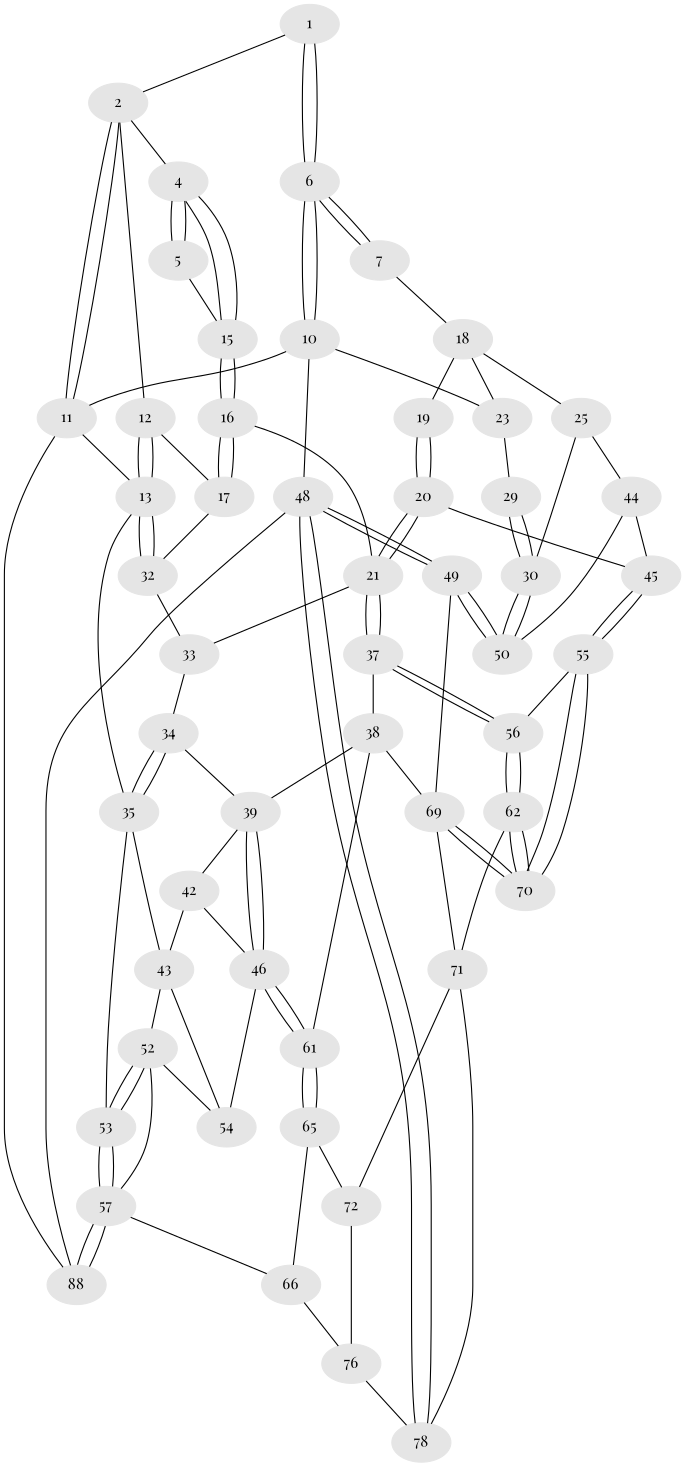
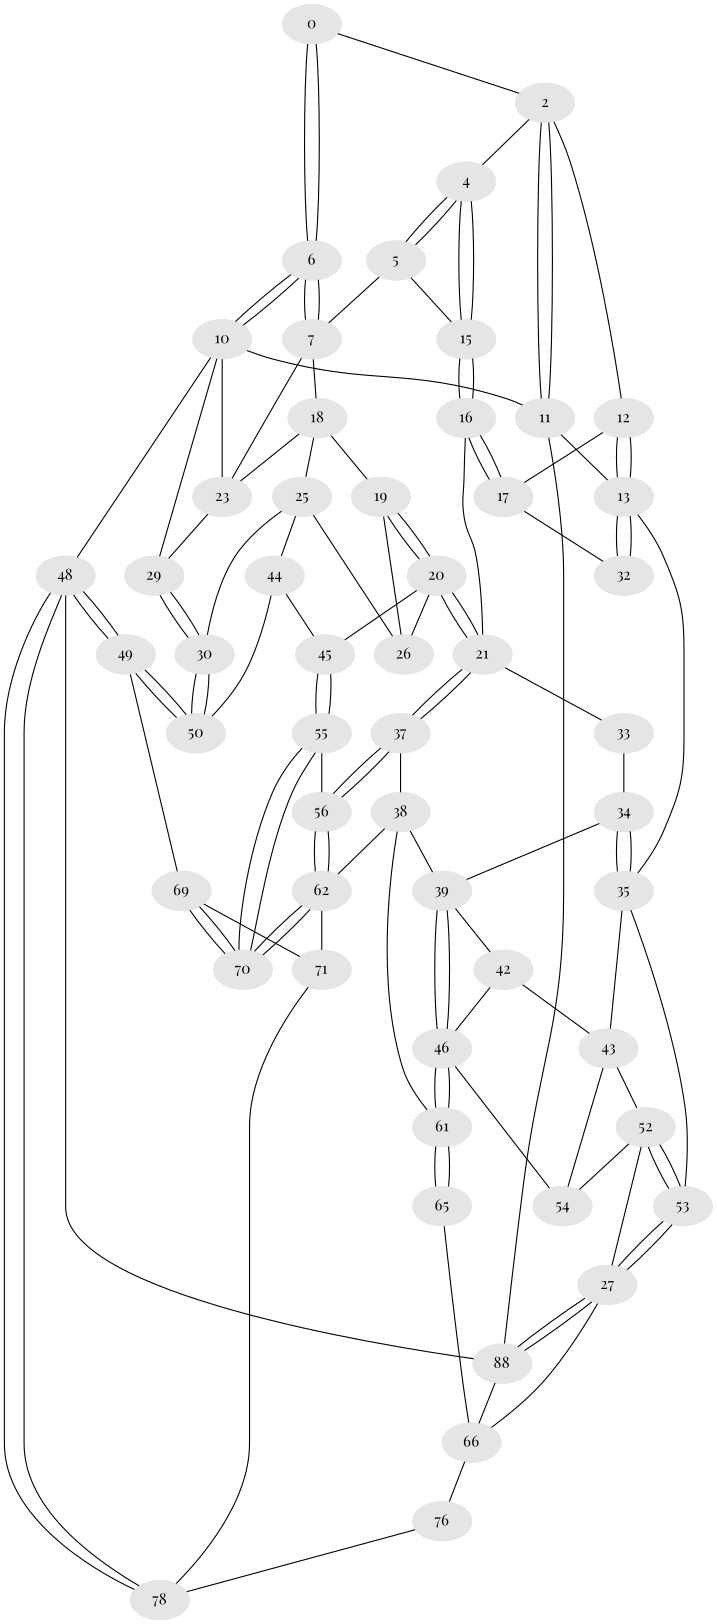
node "1": label "1" -> "0"
edge "5" -- "7": added
edge "7" -- "23": added
edge "10" -- "29": added
edge "32" -- "33": removed
node "26": added
edge "38" -- "69": now "38" -- "62"
node "57": label "57" -> "27"
node "72": removed
edge "88" -- "66": added
